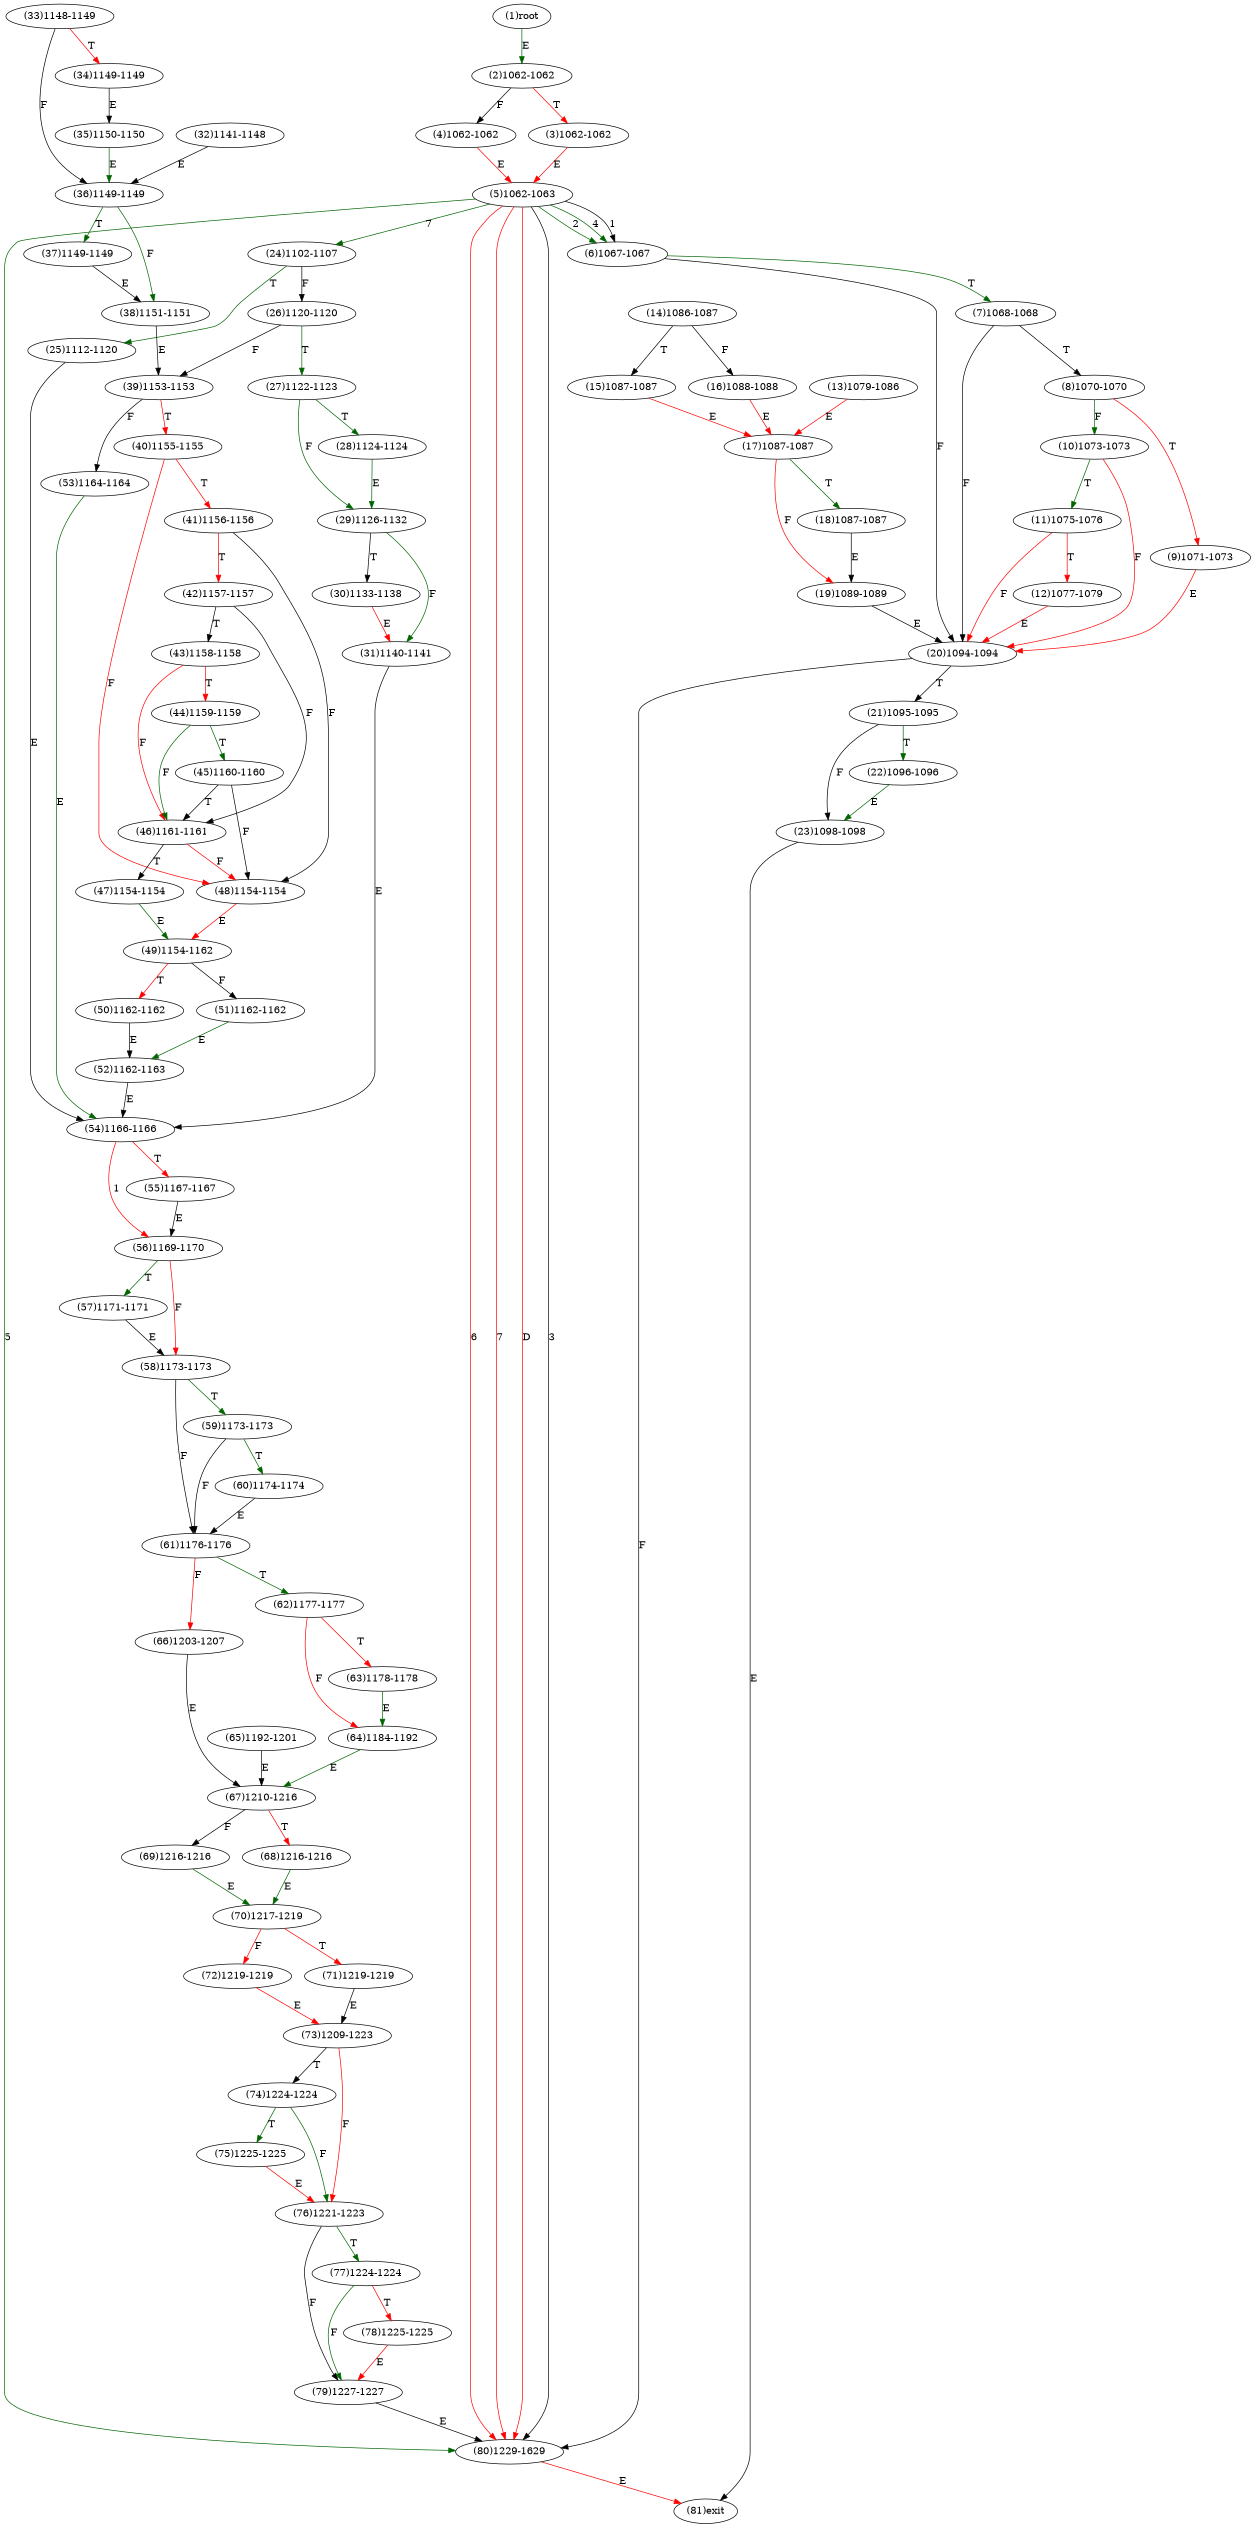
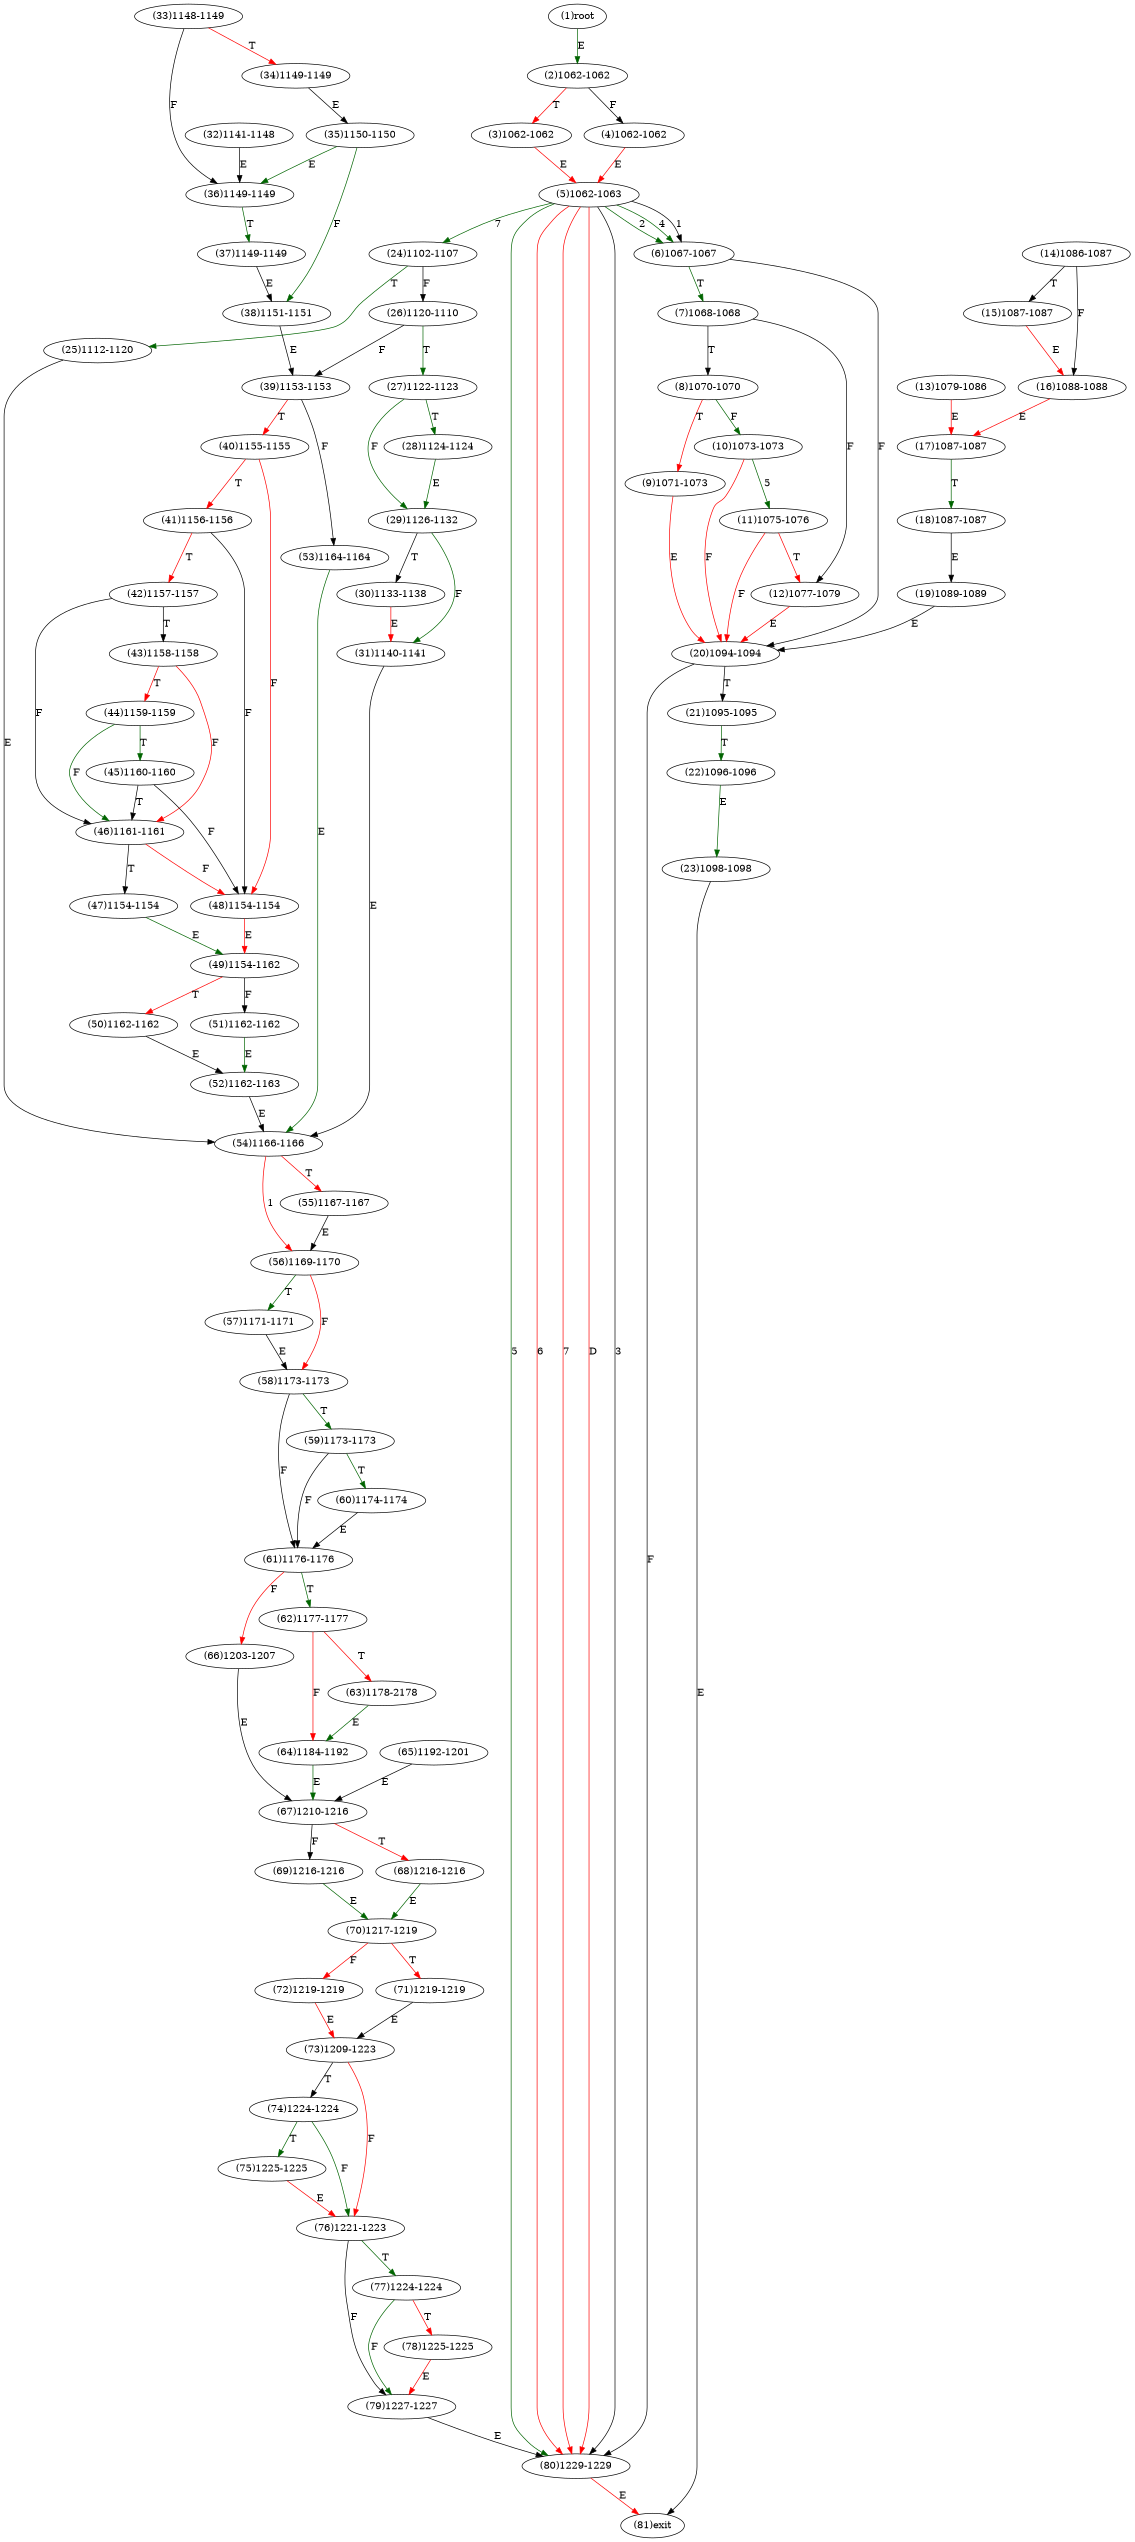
edge "(36)1149-1149" -> "(38)1151-1151": now "(35)1150-1150" -> "(38)1151-1151"
node "(26)1120-1120": label "(26)1120-1120" -> "(26)1120-1110"
edge "(15)1087-1087" -> "(17)1087-1087": now "(15)1087-1087" -> "(16)1088-1088"
edge "(7)1068-1068" -> "(20)1094-1094": now "(7)1068-1068" -> "(12)1077-1079"
edge "(10)1073-1073" -> "(11)1075-1076": label "T" -> "5"
edge "(17)1087-1087" -> "(19)1089-1089": removed, label "F"
edge "(21)1095-1095" -> "(23)1098-1098": removed, label "F"
node "(63)1178-1178": label "(63)1178-1178" -> "(63)1178-2178"
node "(80)1229-1629": label "(80)1229-1629" -> "(80)1229-1229"
